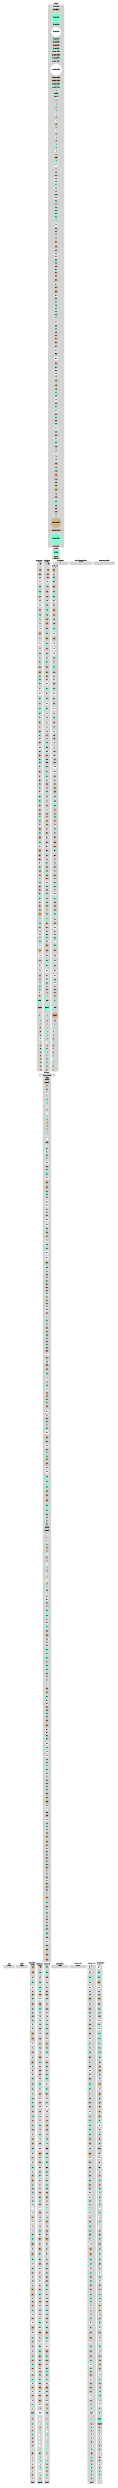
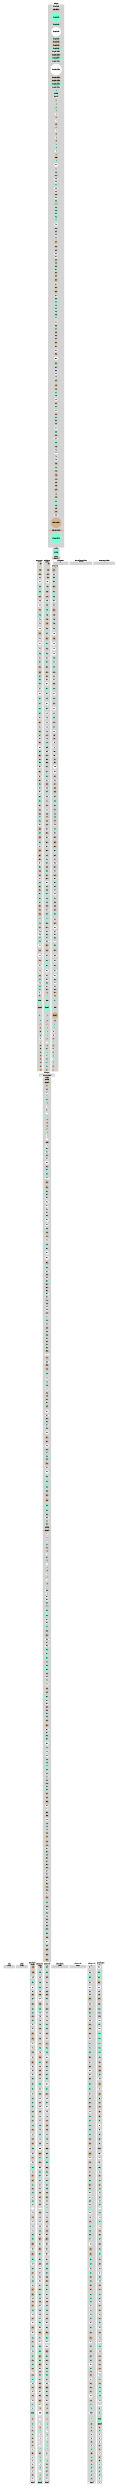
node "total_silicate_calculator": removed
